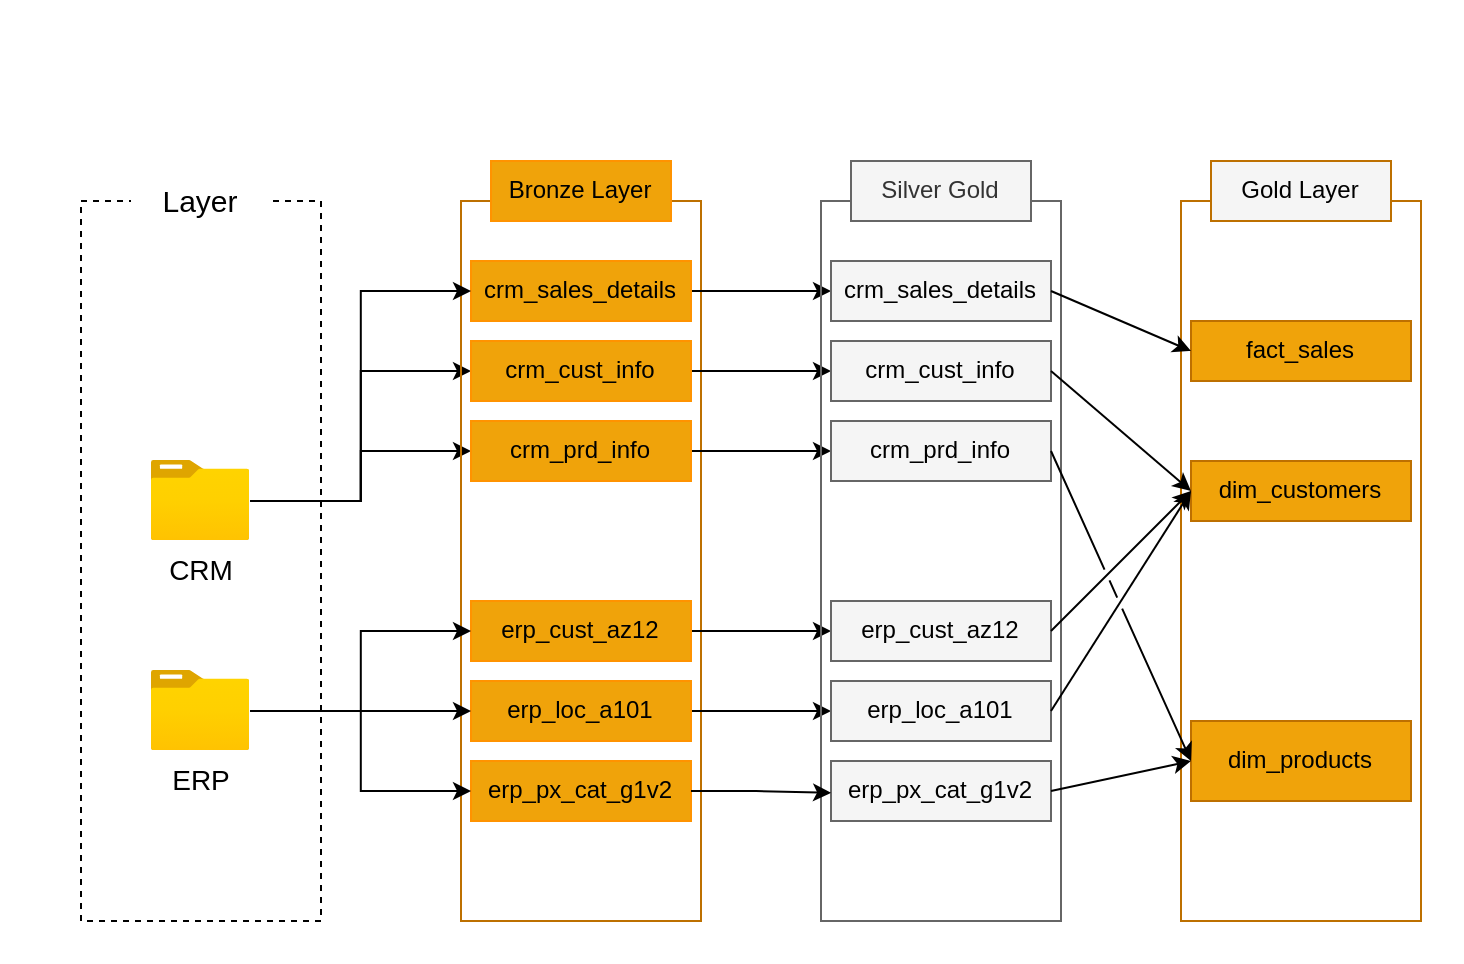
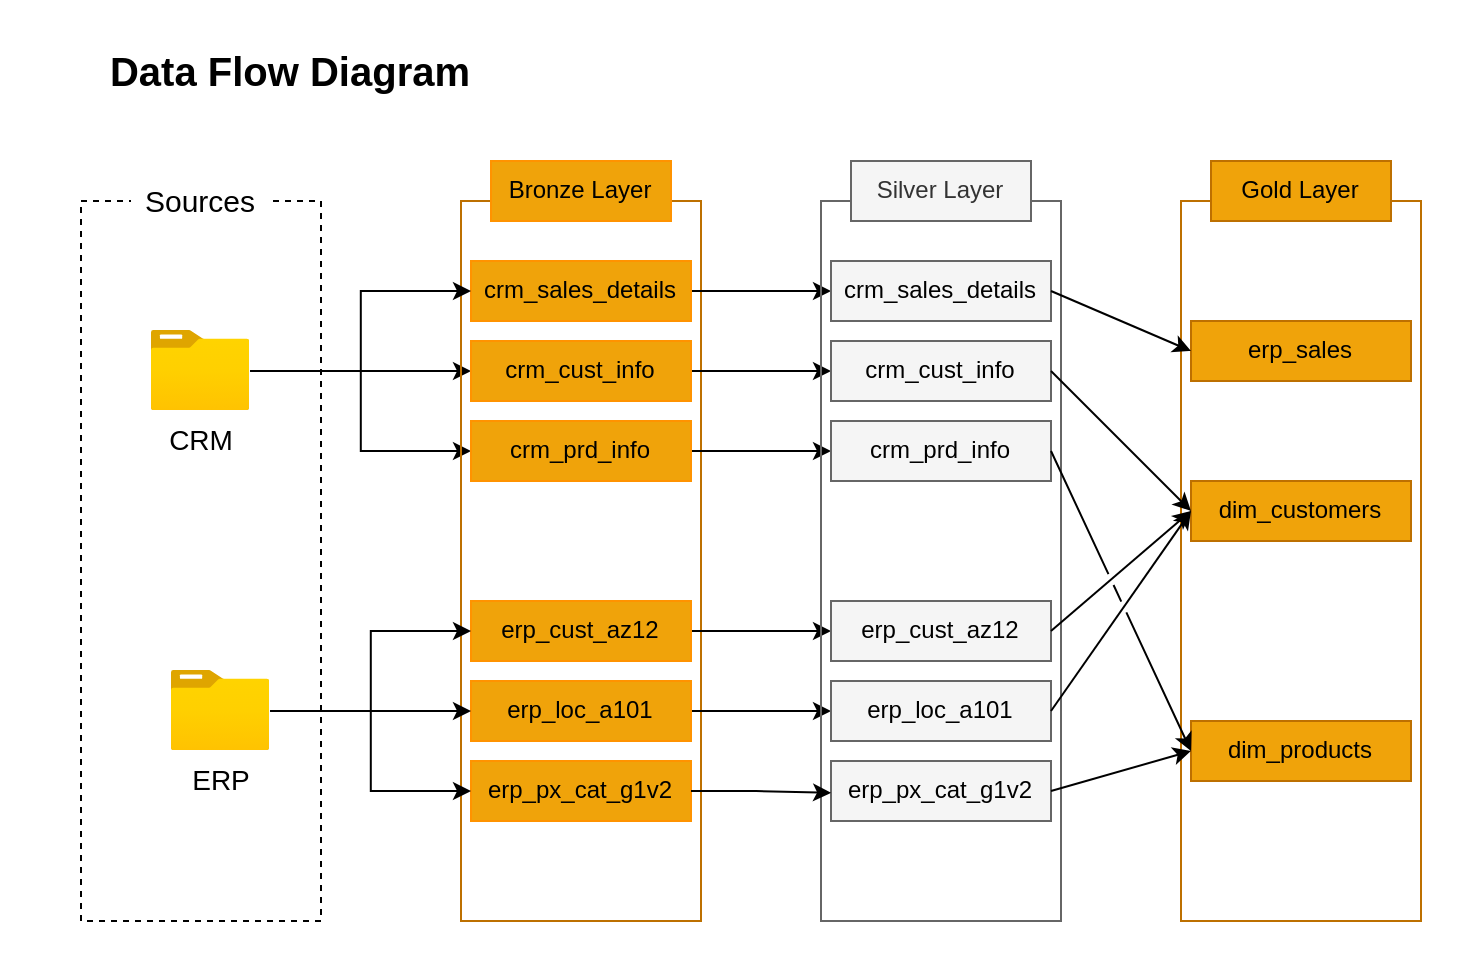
node "Data Flow Diagram": added
node "Silver Gold": label "Silver Gold" -> "Silver Layer"
node "Gold Layer": fillcolor #f5f5f5 -> #f0a30a
node "Layer": label "Layer" -> "Sources"
node "fact_sales": label "fact_sales" -> "erp_sales"
node "dim_customers": moved (1301, 491) -> (1301, 511)
node "CRM": moved (201, 501) -> (201, 371)
node "ERP": moved (201, 711) -> (221, 711)
node "dim_products": size 220x80 -> 220x60
